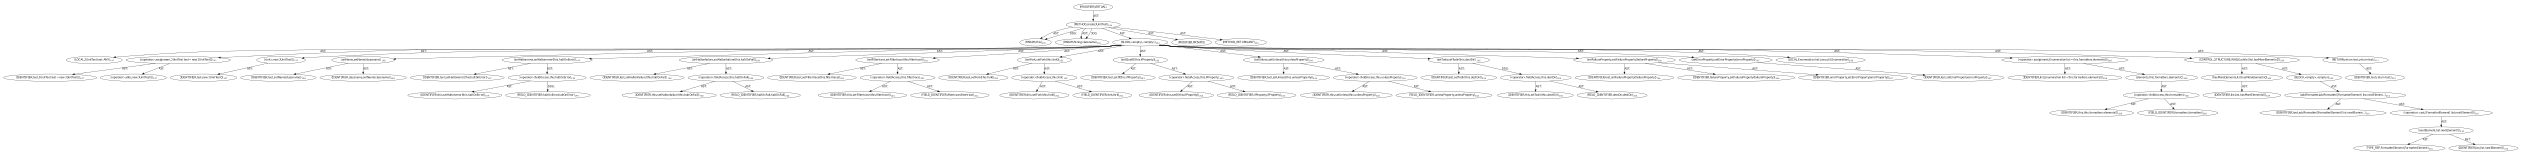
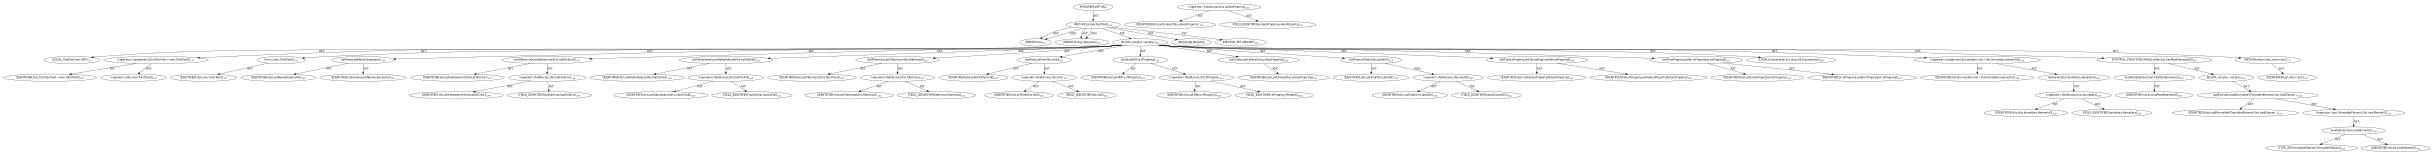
edge "(setUnless,setUnless(this.unlessProperty))" -> "(<operator>.fieldAccess,this.unlessProperty)": removed, label "AST:"
edge "(setFailureProperty,setFailureProperty(failureProperty))" -> "(IDENTIFIER,errorProperty,setErrorProperty(errorProperty))": now "(setErrorProperty,setErrorProperty(errorProperty))" -> "(IDENTIFIER,errorProperty,setErrorProperty(errorProperty))"
edge "(<operator>.fieldAccess,this.haltOnError)" -> "(FIELD_IDENTIFIER,haltOnError,haltOnError)": label "DDG: " -> "AST: "
